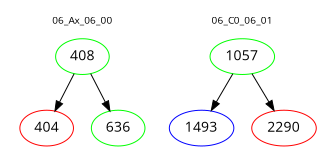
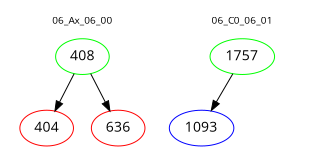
node "1057": label "1057" -> "1757"
node "636": color green -> red
node "1493": label "1493" -> "1093"
node "2290": removed
